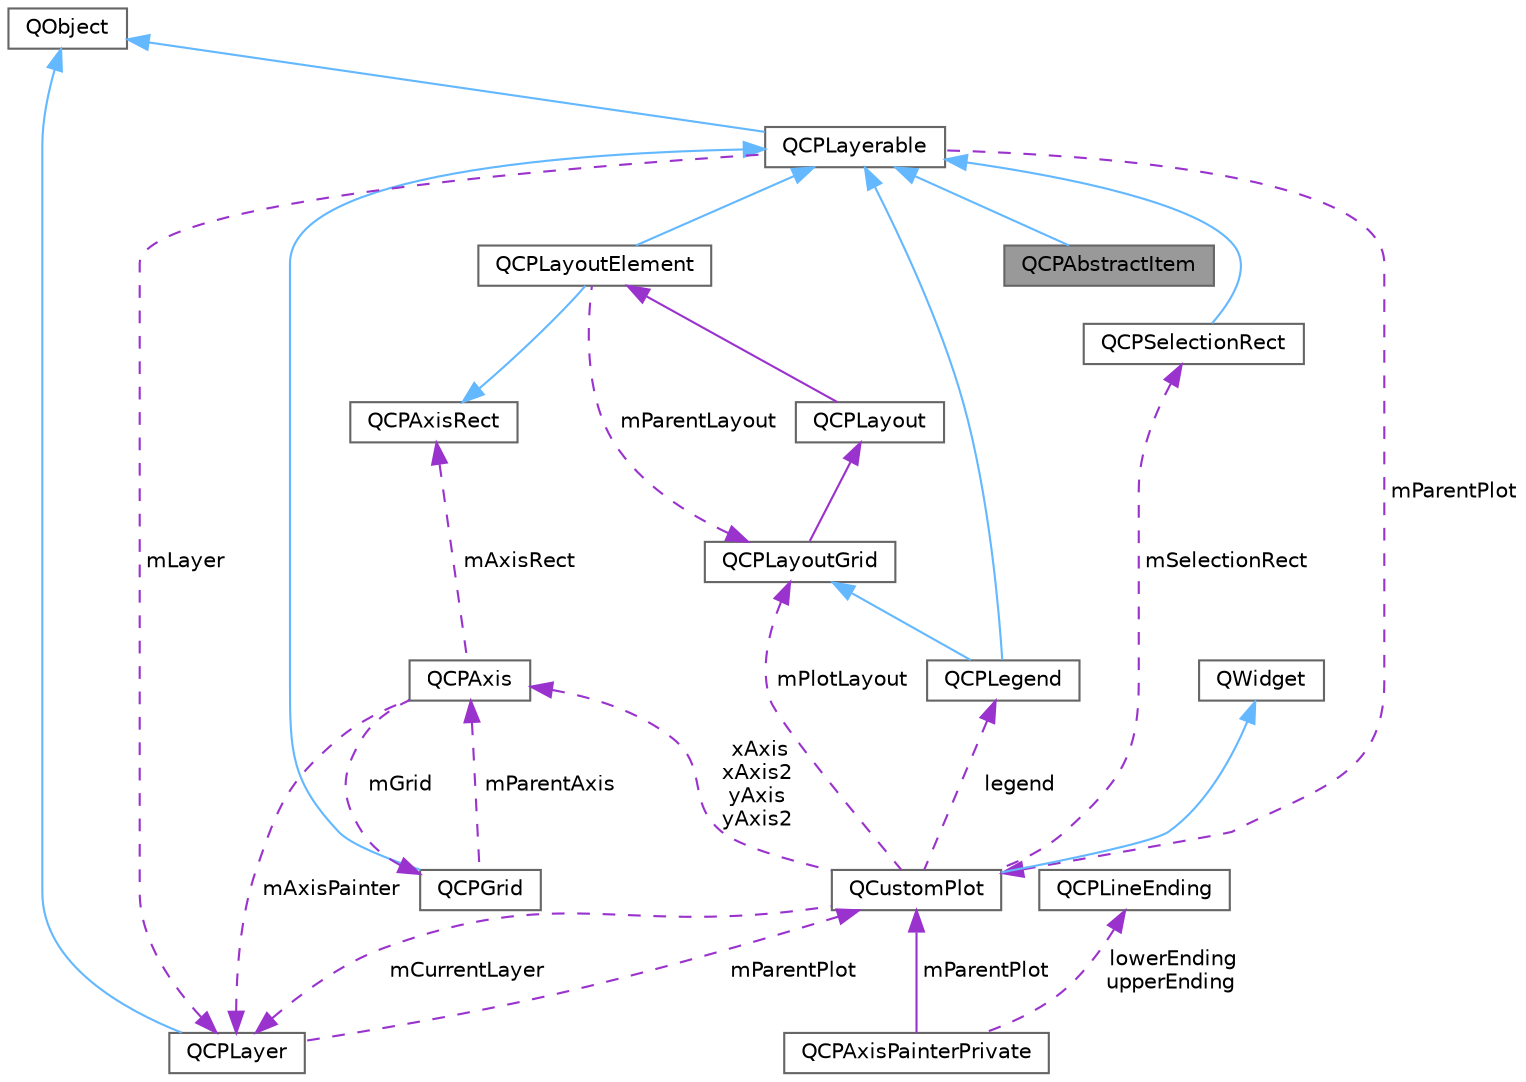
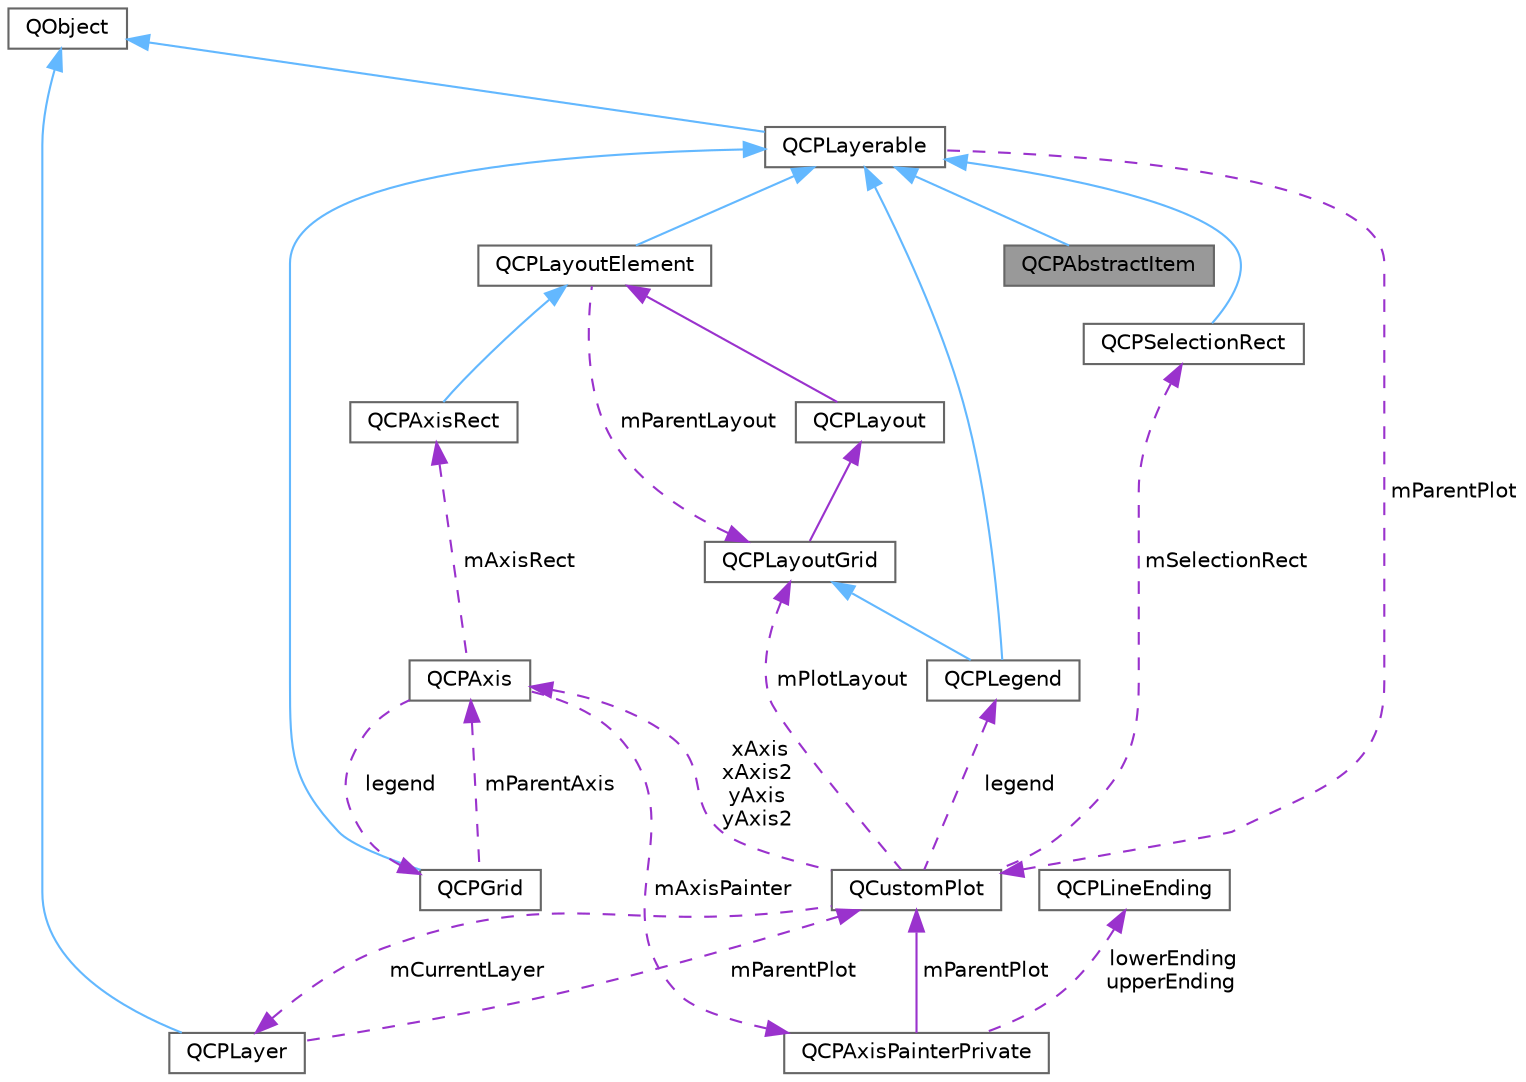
edge "QCPLayerable" -> "QCPLayer": removed, label "mLayer"
edge "QCPLayoutElement" -> "QCPAxisRect": reversed
node "QWidget": removed
edge "QCPAxis" -> "QCPGrid": label " mGrid" -> " legend"
edge "QCPAxis" -> "QCPLayer": now "QCPAxis" -> "QCPAxisPainterPrivate"
